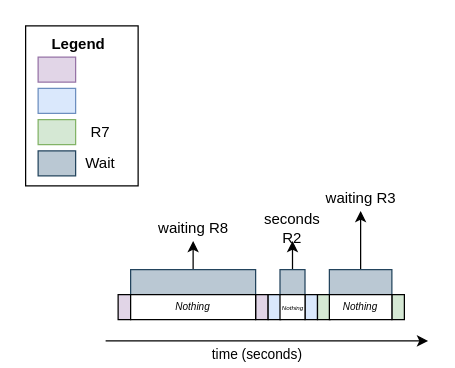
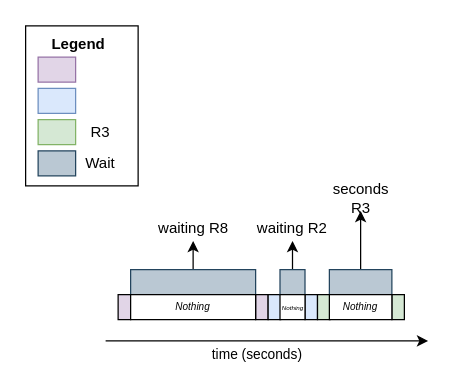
node "R7": label "R7" -> "R3"
node "waiting R3": label "waiting R3" -> "seconds R3"
node "seconds R2": label "seconds R2" -> "waiting R2"
